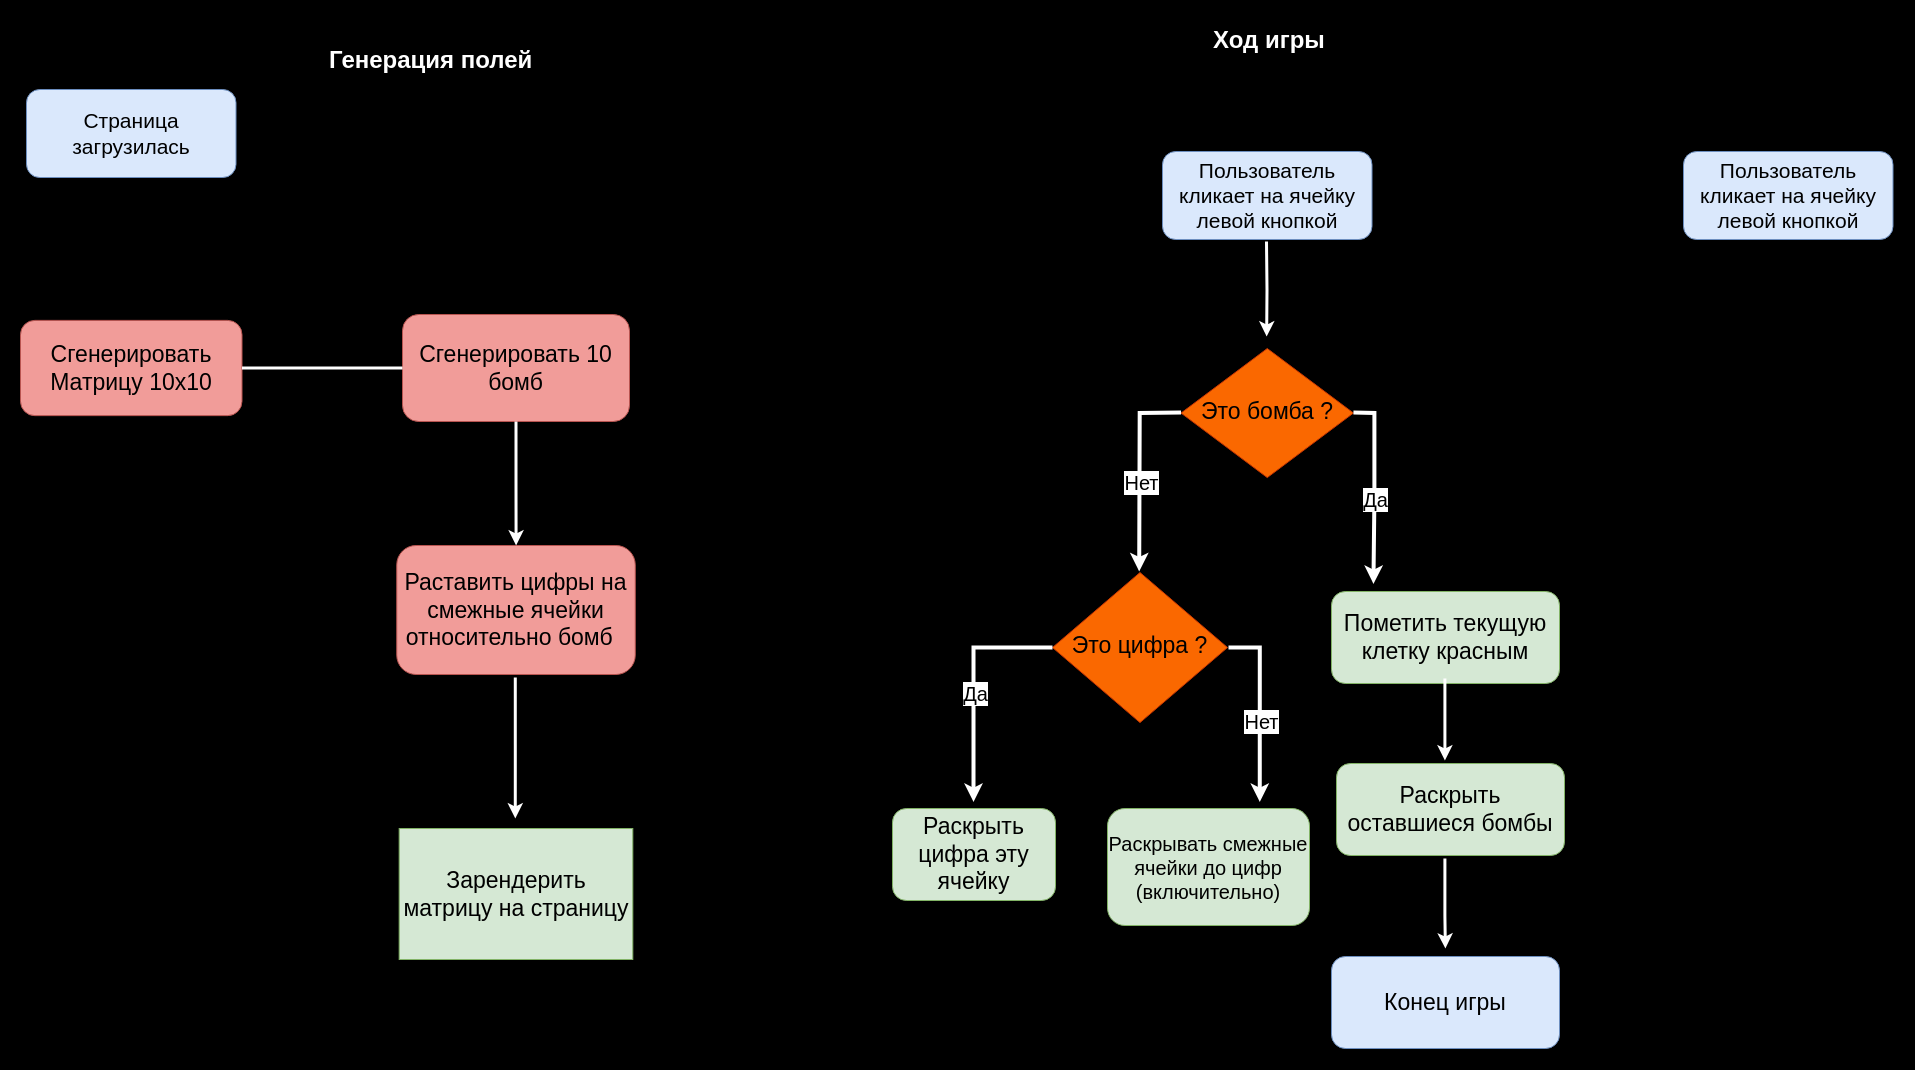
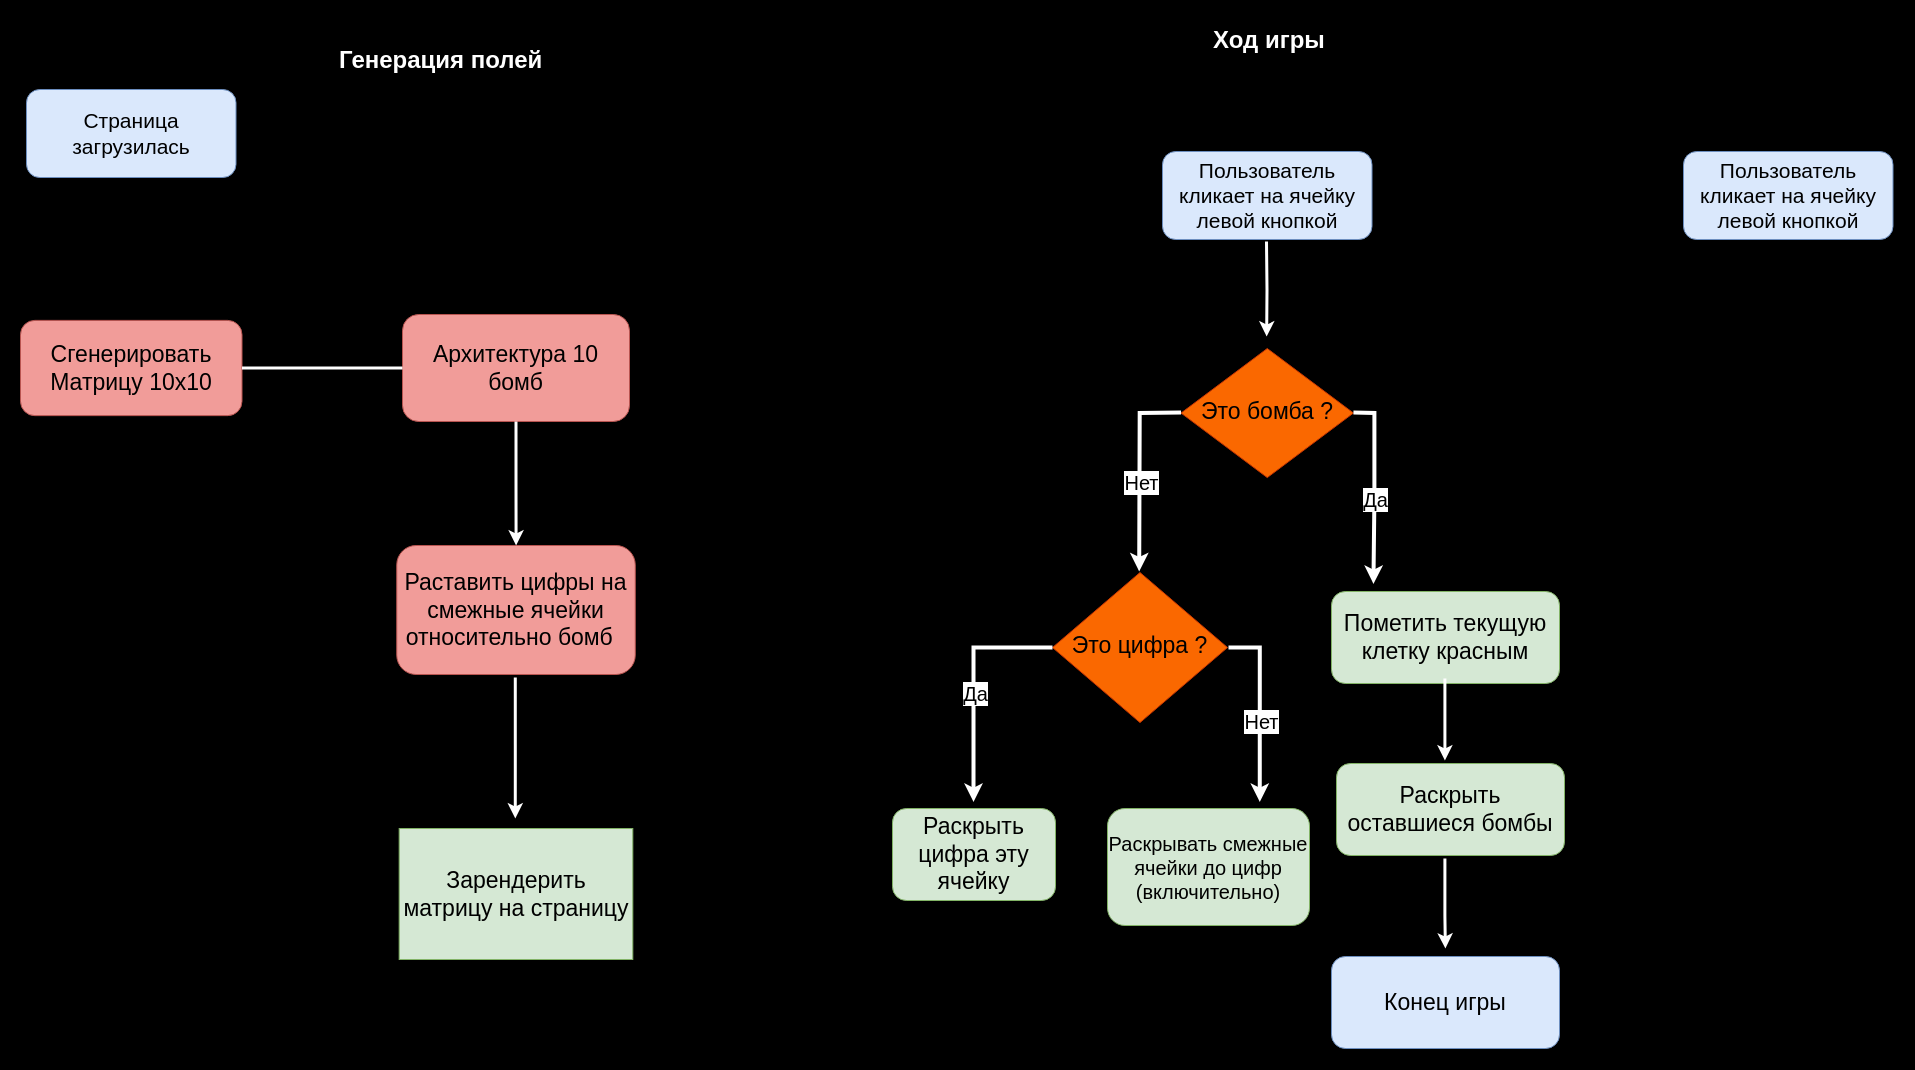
node "Генерация полей": moved (437, 61) -> (447, 61)
node "Сгенерировать 10 бомб": label "Сгенерировать 10 бомб" -> "Архитектура 10 бомб"
